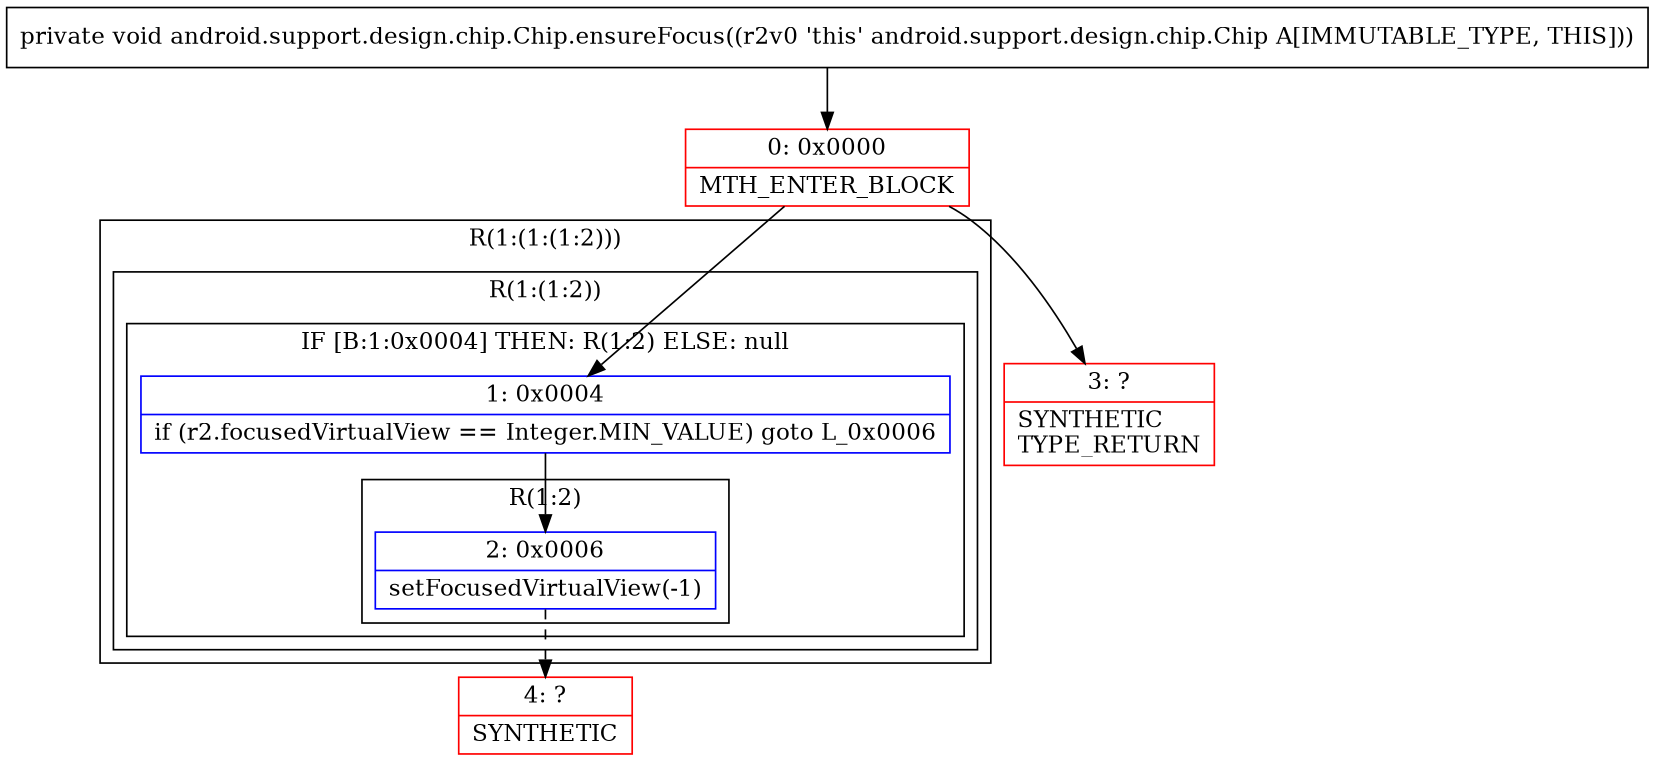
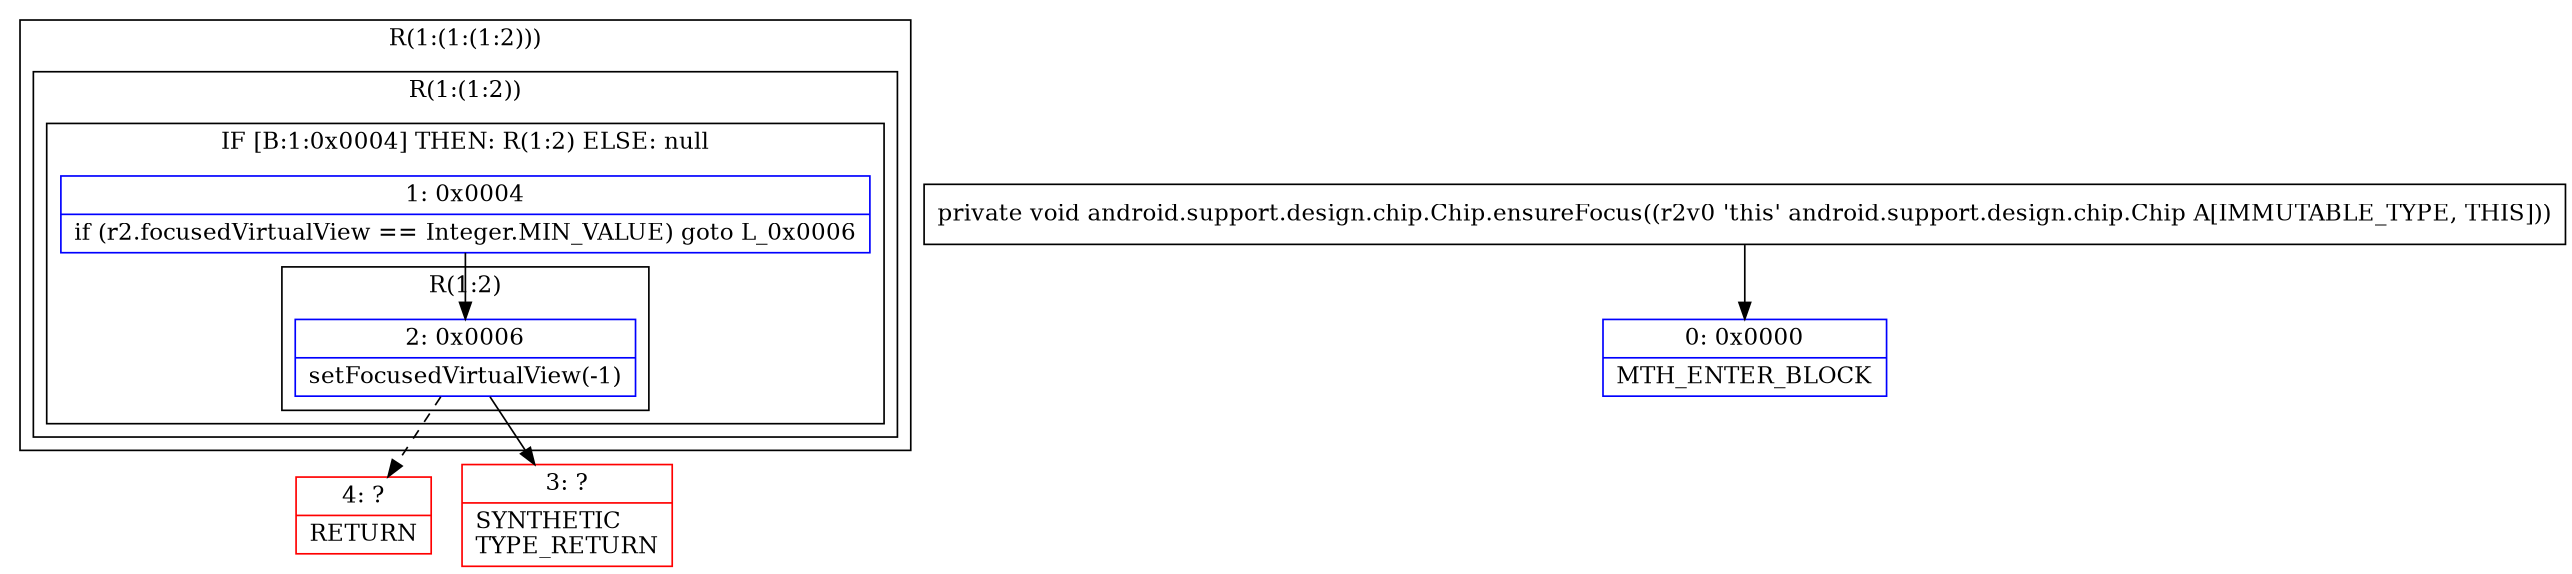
node "0: 0x0000": color red -> blue
edge "0: 0x0000" -> "3: ?": now "2: 0x0006" -> "3: ?"
edge "0: 0x0000" -> "1: 0x0004": removed
node "4: ?": text "SYNTHETIC" -> "RETURN"
